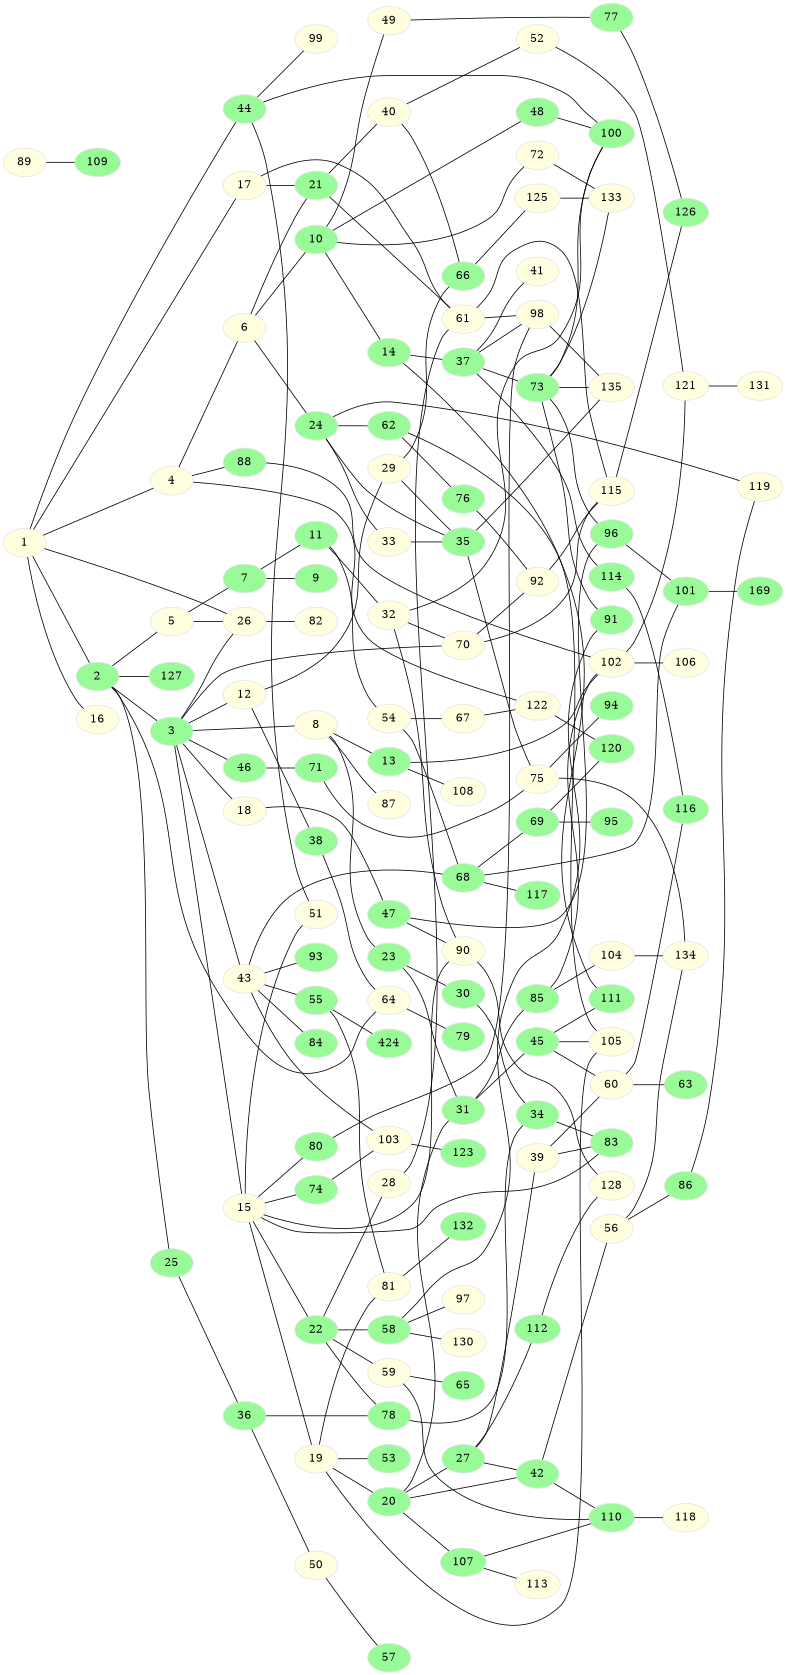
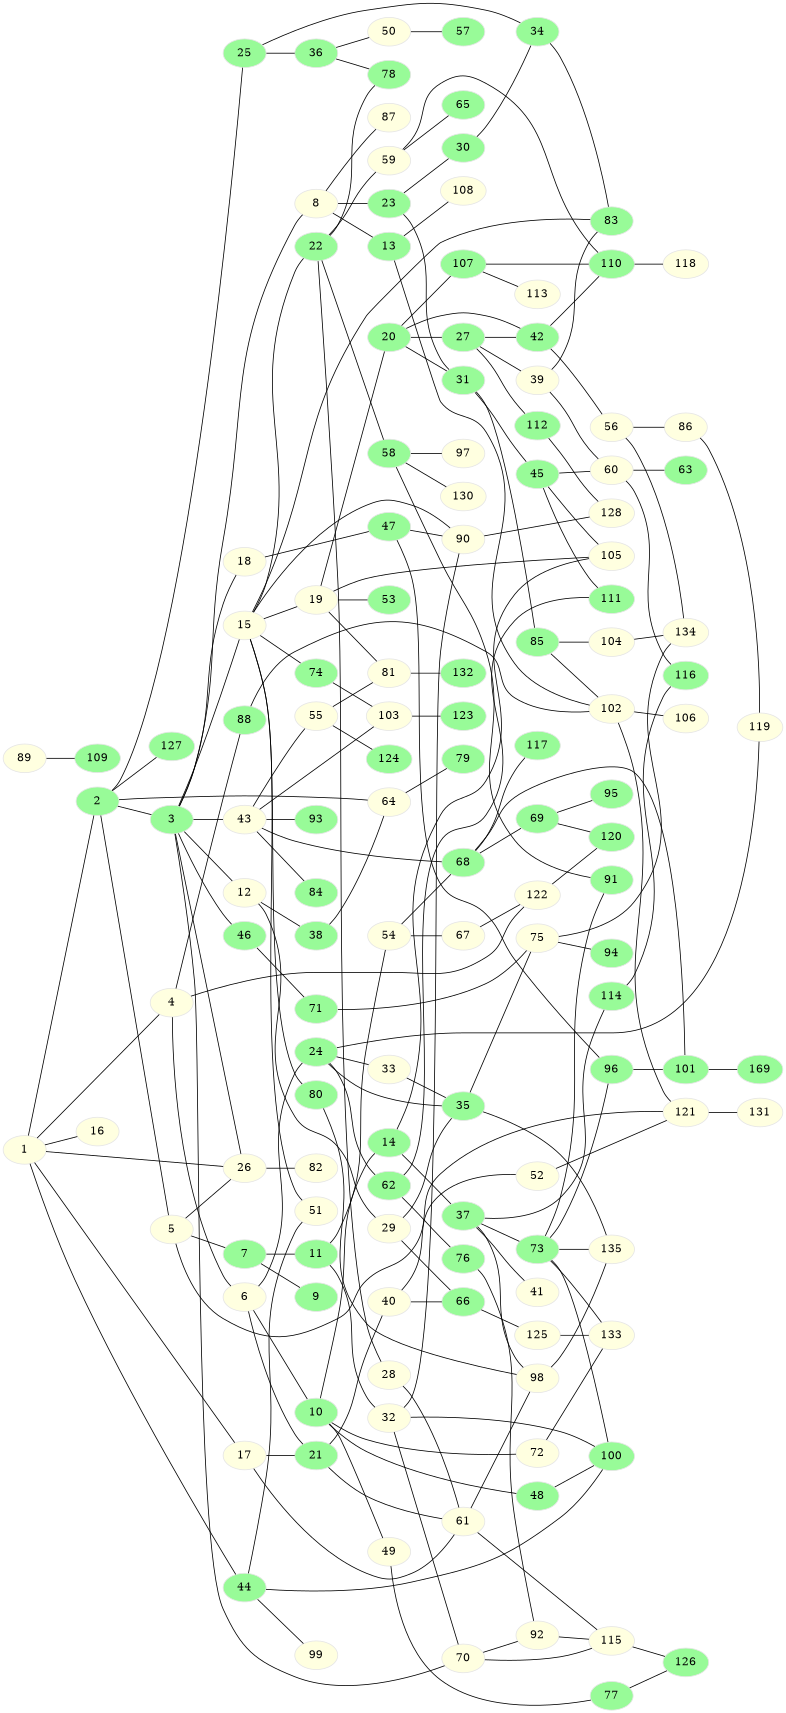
node "55": fillcolor palegreen -> lightyellow
node "424": label "424" -> "124"
node "86": fillcolor palegreen -> lightyellow
edge "121" -- "5": added
edge "34" -- "78": now "34" -- "25"
